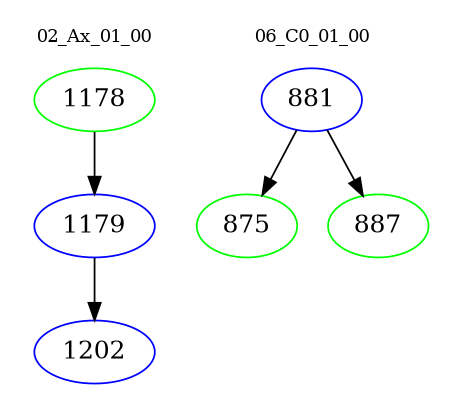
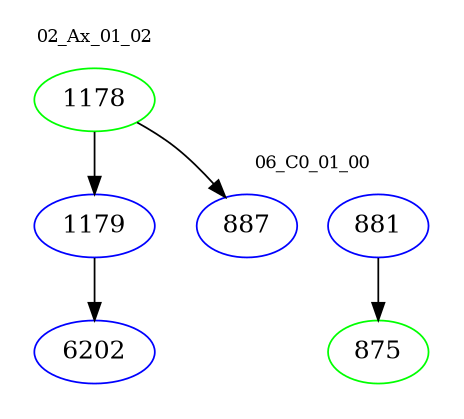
cluster "02_Ax_01_00": label "02_Ax_01_00" -> "02_Ax_01_02"
edge "881" -> "887": now "1178" -> "887"
node "887": color green -> blue
node "1202": label "1202" -> "6202"
